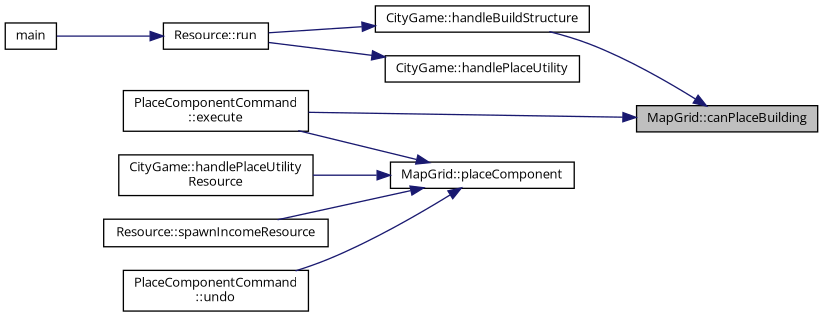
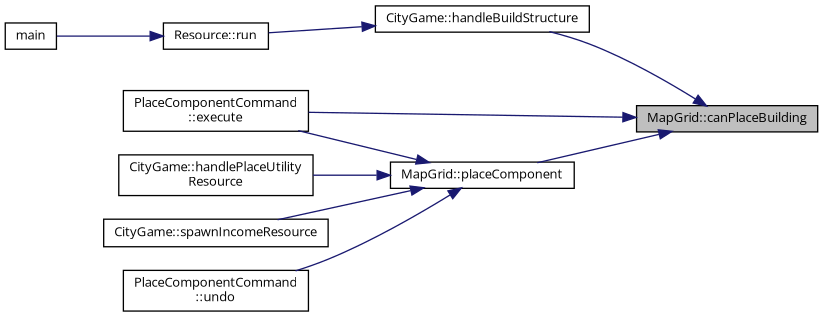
node "CityGame::handlePlaceUtility": removed
edge "MapGrid::placeComponent" -> "MapGrid::canPlaceBuilding": added
node "Resource::spawnIncomeResource": label "Resource::spawnIncomeResource" -> "CityGame::spawnIncomeResource"
